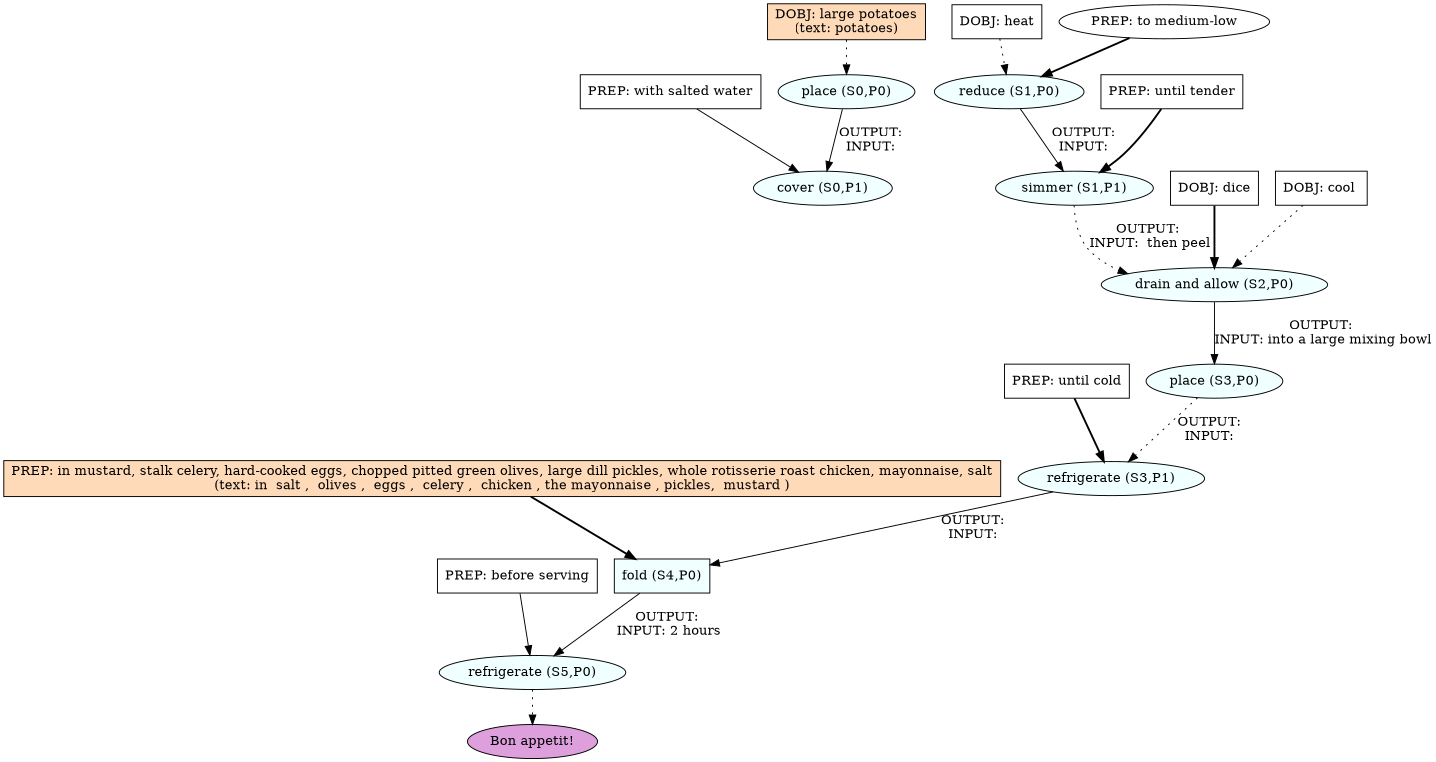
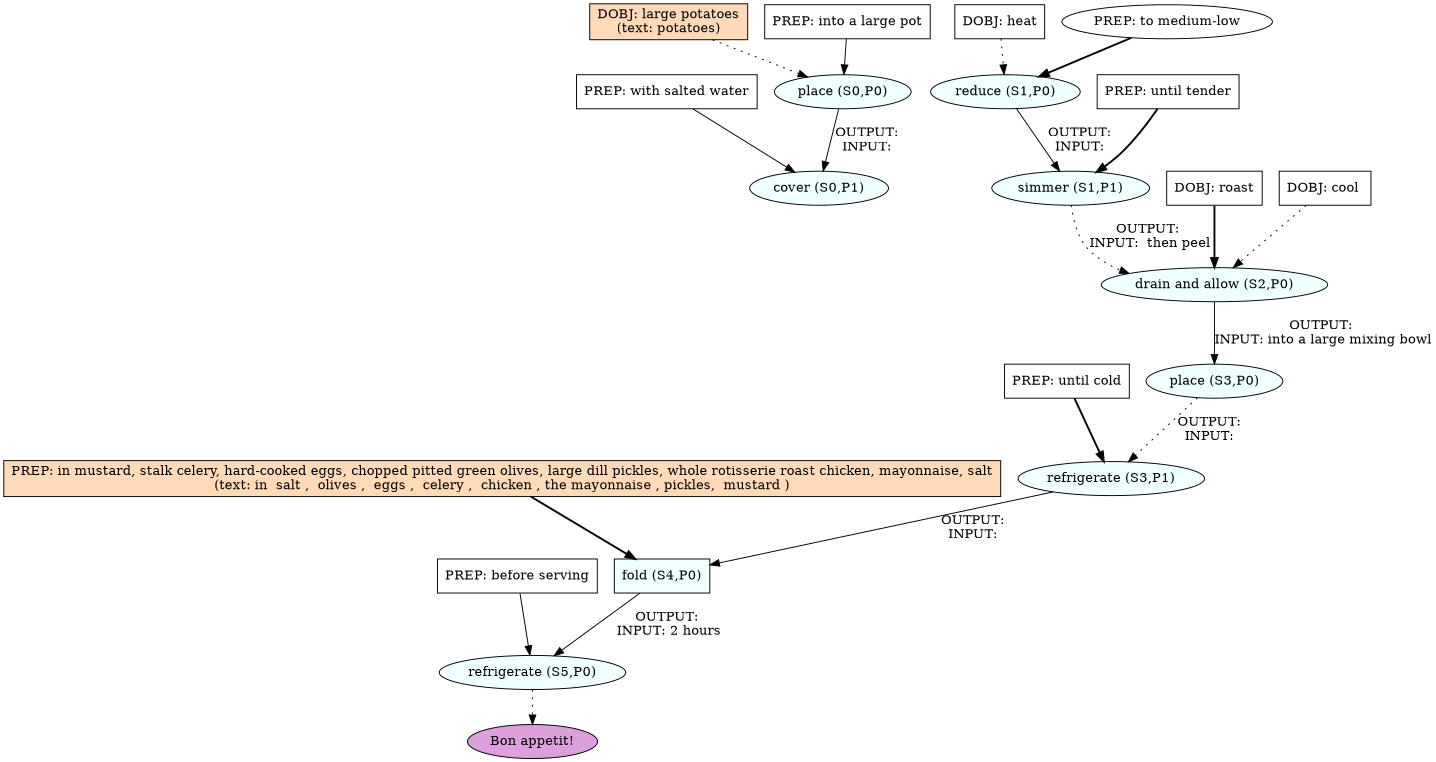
node "PREP: into a large pot": added
node "DOBJ: dice": label "DOBJ: dice" -> "DOBJ: roast"
